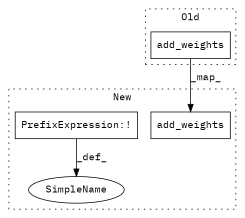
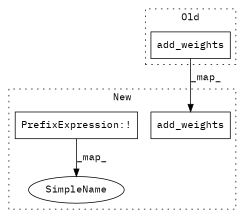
edge "PrefixExpression:!" -> "SimpleName": label "_def_" -> "_map_"
